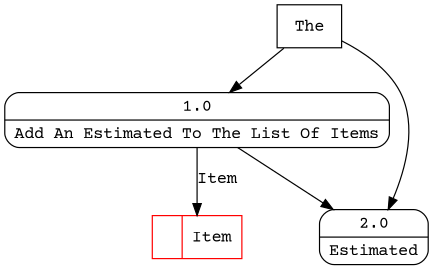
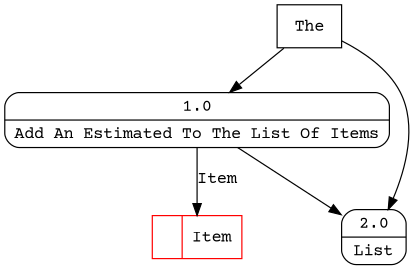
node "2.0": text "Estimated" -> "List"
